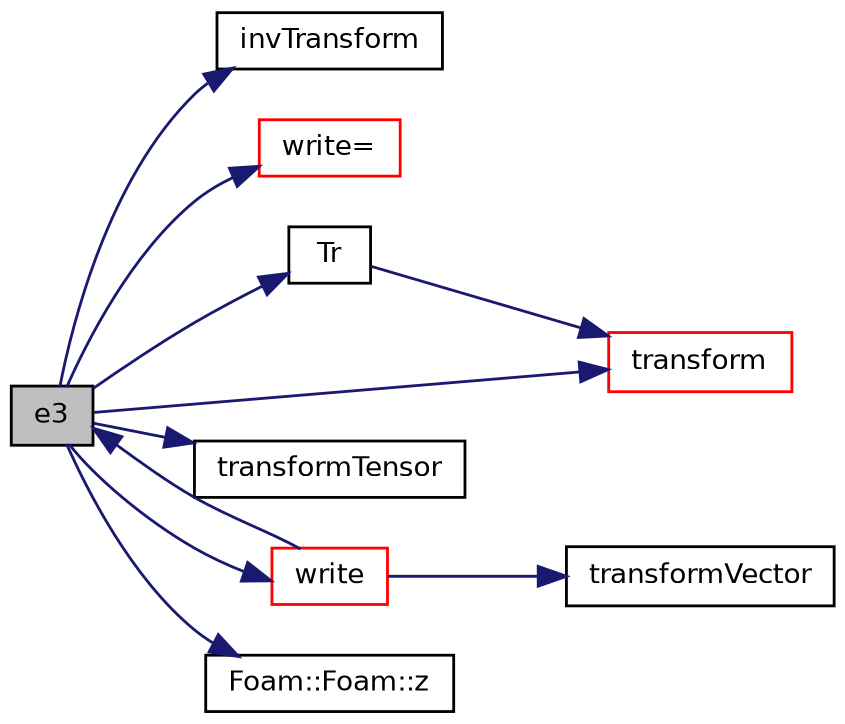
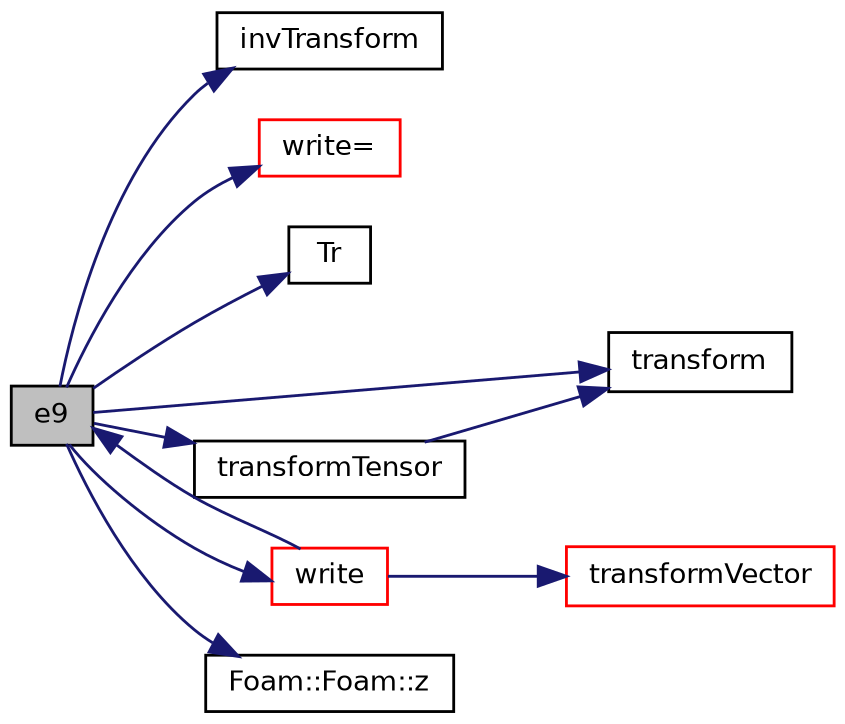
edge "Tr" -> "transform": now "transformTensor" -> "transform"
node "transform": color red -> black
node "e3": label "e3" -> "e9"
node "transformVector": color black -> red
